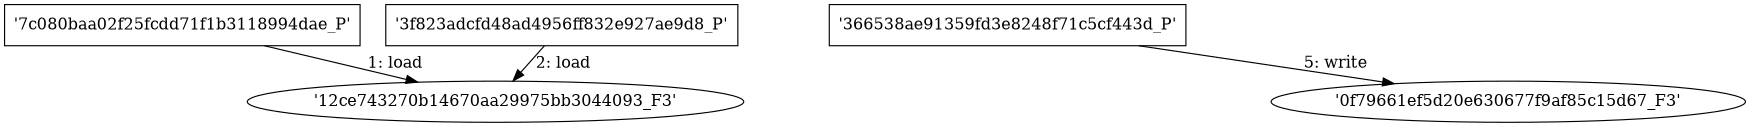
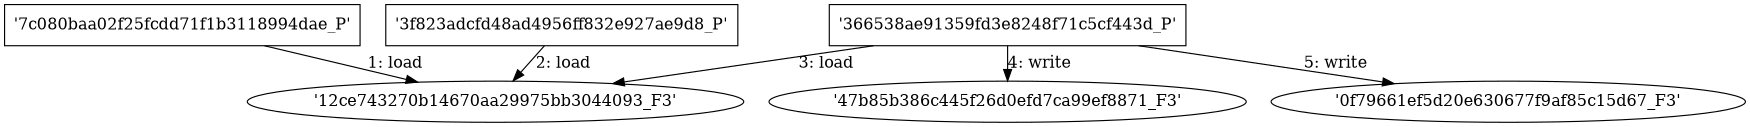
edge "'366538ae91359fd3e8248f71c5cf443d_P'" -> "'12ce743270b14670aa29975bb3044093_F3'": added, label "3: load"
node "'47b85b386c445f26d0efd7ca99ef8871_F3'": added
